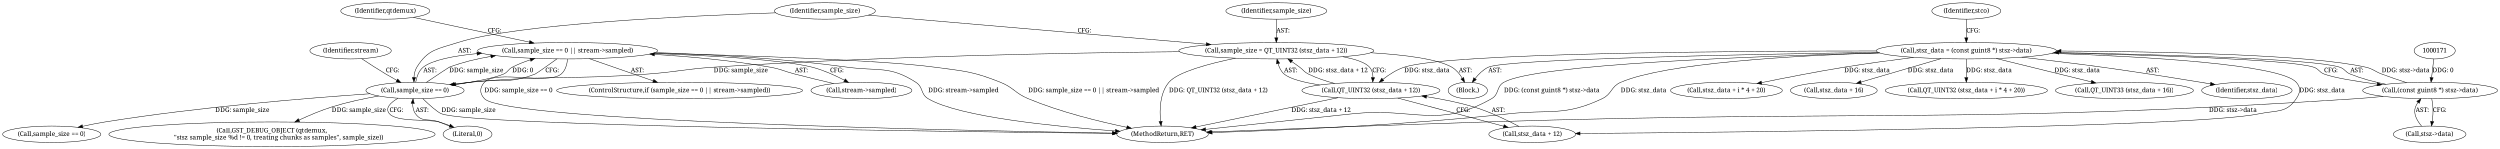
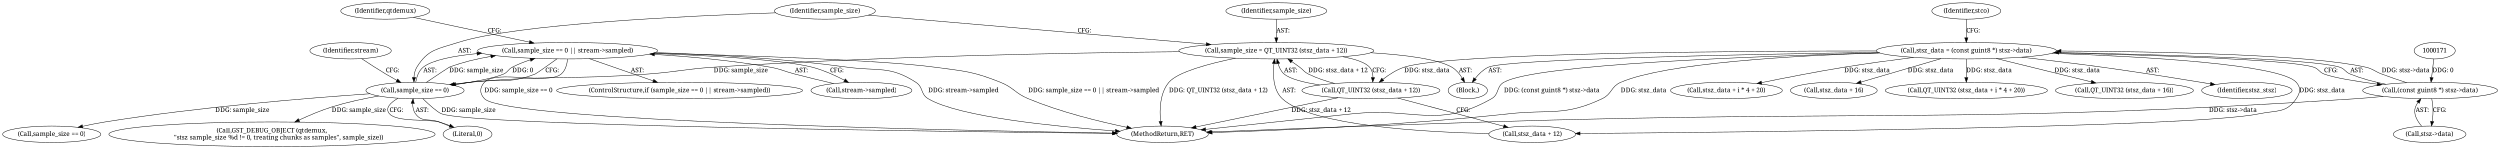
node "(Call,QT_UINT33 (stsz_data + 16))": label "(Call,QT_UINT33 (stsz_data + 16))" -> "(Call,QT_UINT32 (stsz_data + 16))"
node "(Identifier,stsz_data)": label "(Identifier,stsz_data)" -> "(Identifier,stsz_stsz)"
edge "(Call,stsz_data + 12)" -> "(Call,QT_UINT32 (stsz_data + 12))": now "(Call,stsz_data + 12)" -> "(Call,sample_size = QT_UINT32 (stsz_data + 12))"
